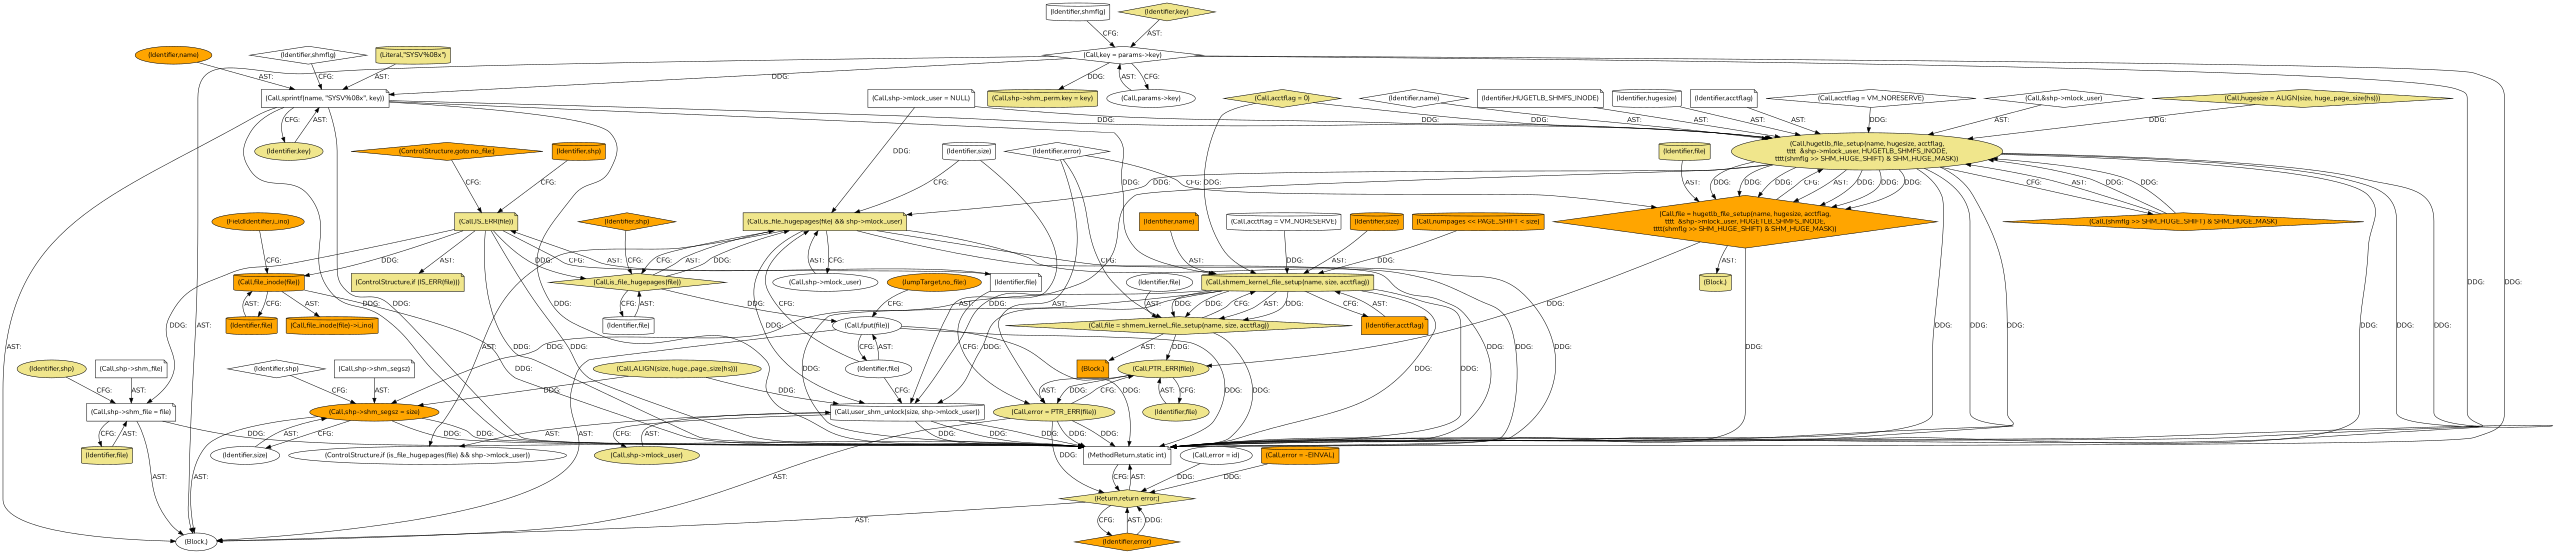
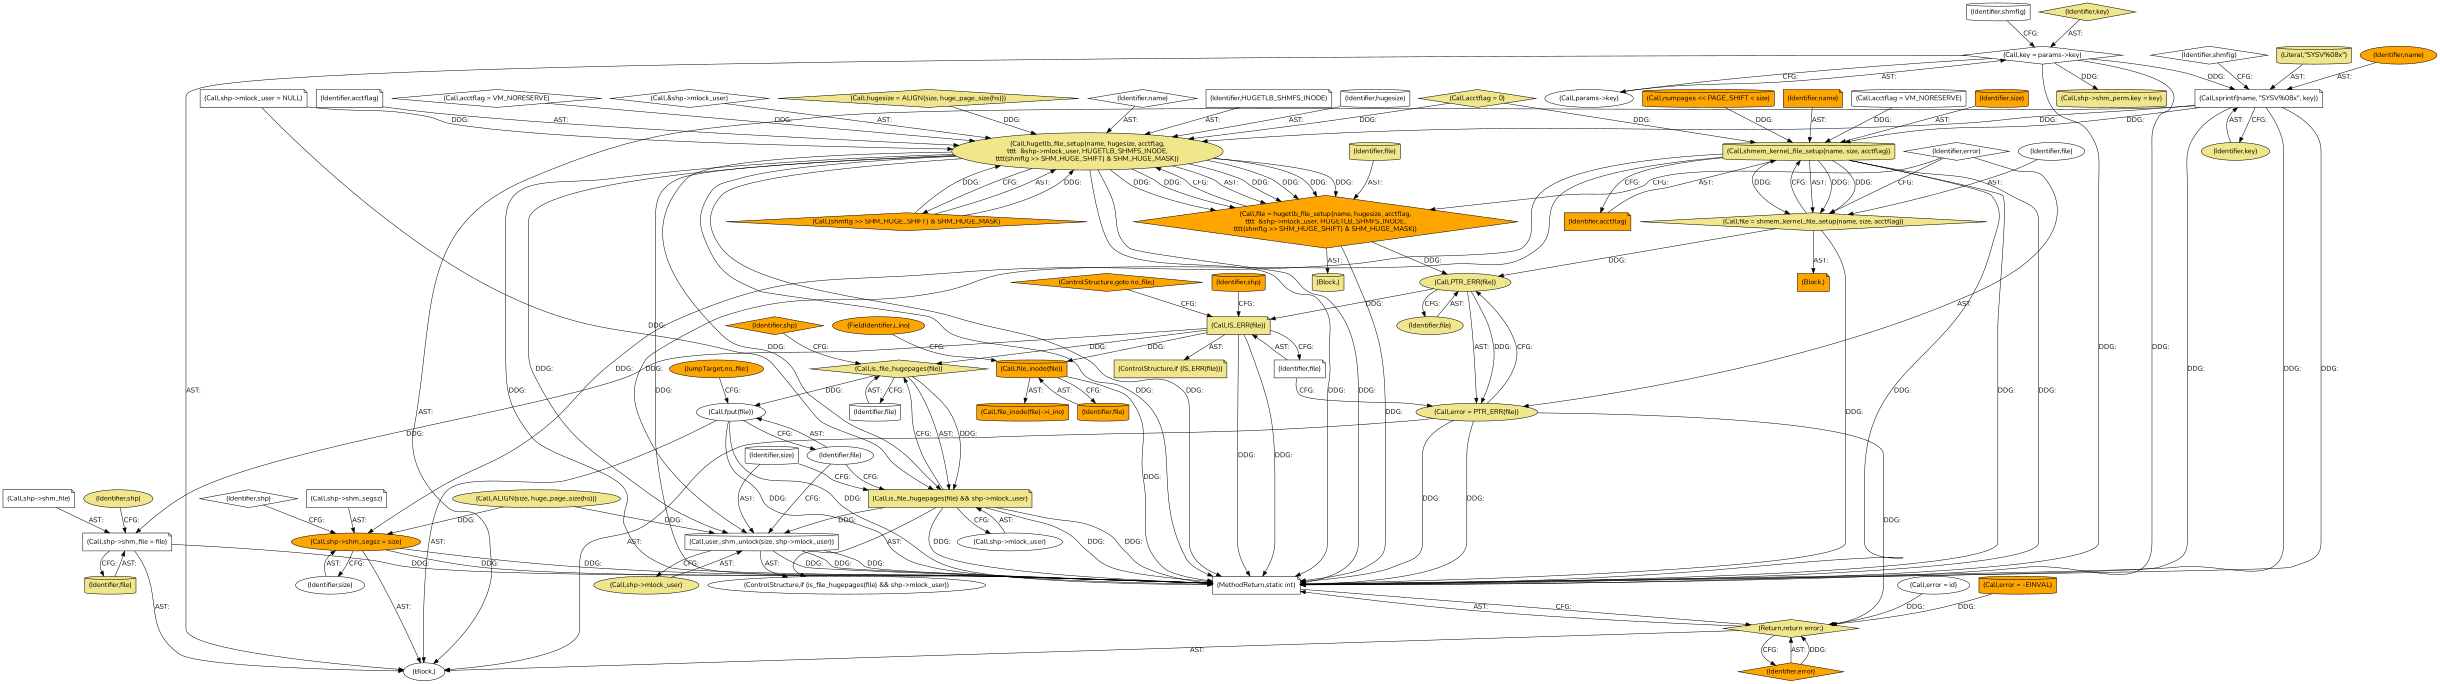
edge "(Call,PTR_ERR(file))" -> "(Call,IS_ERR(file))": added, label "DDG:"
